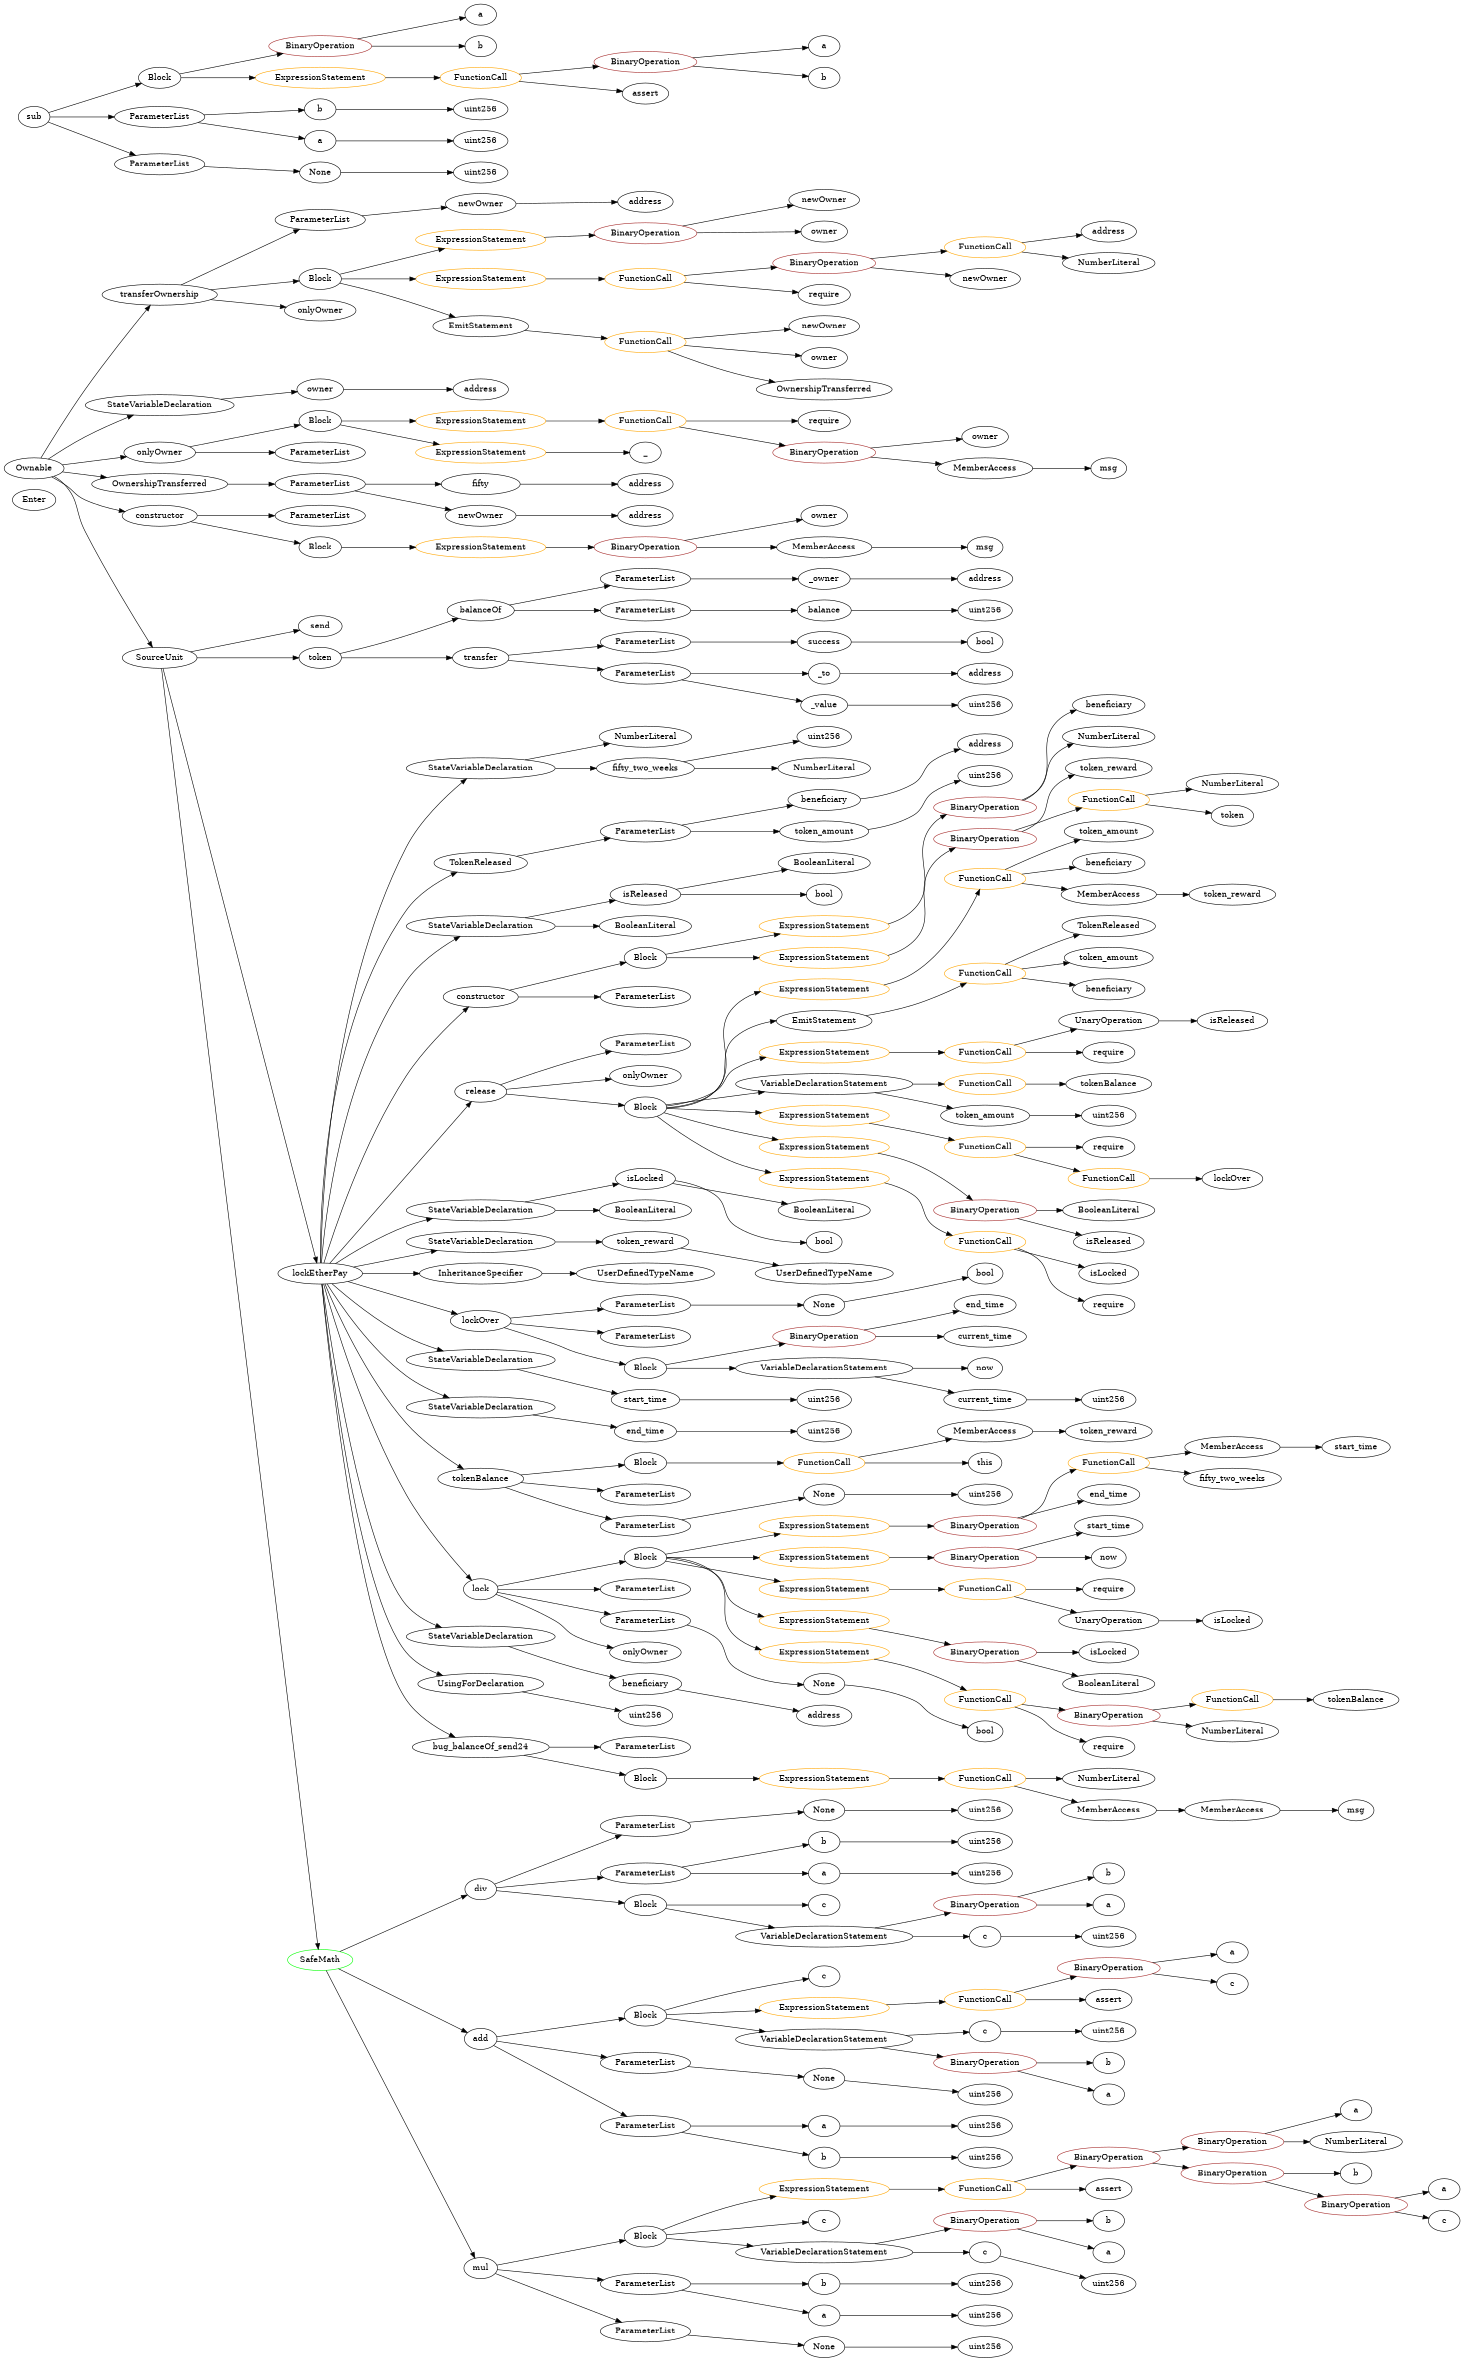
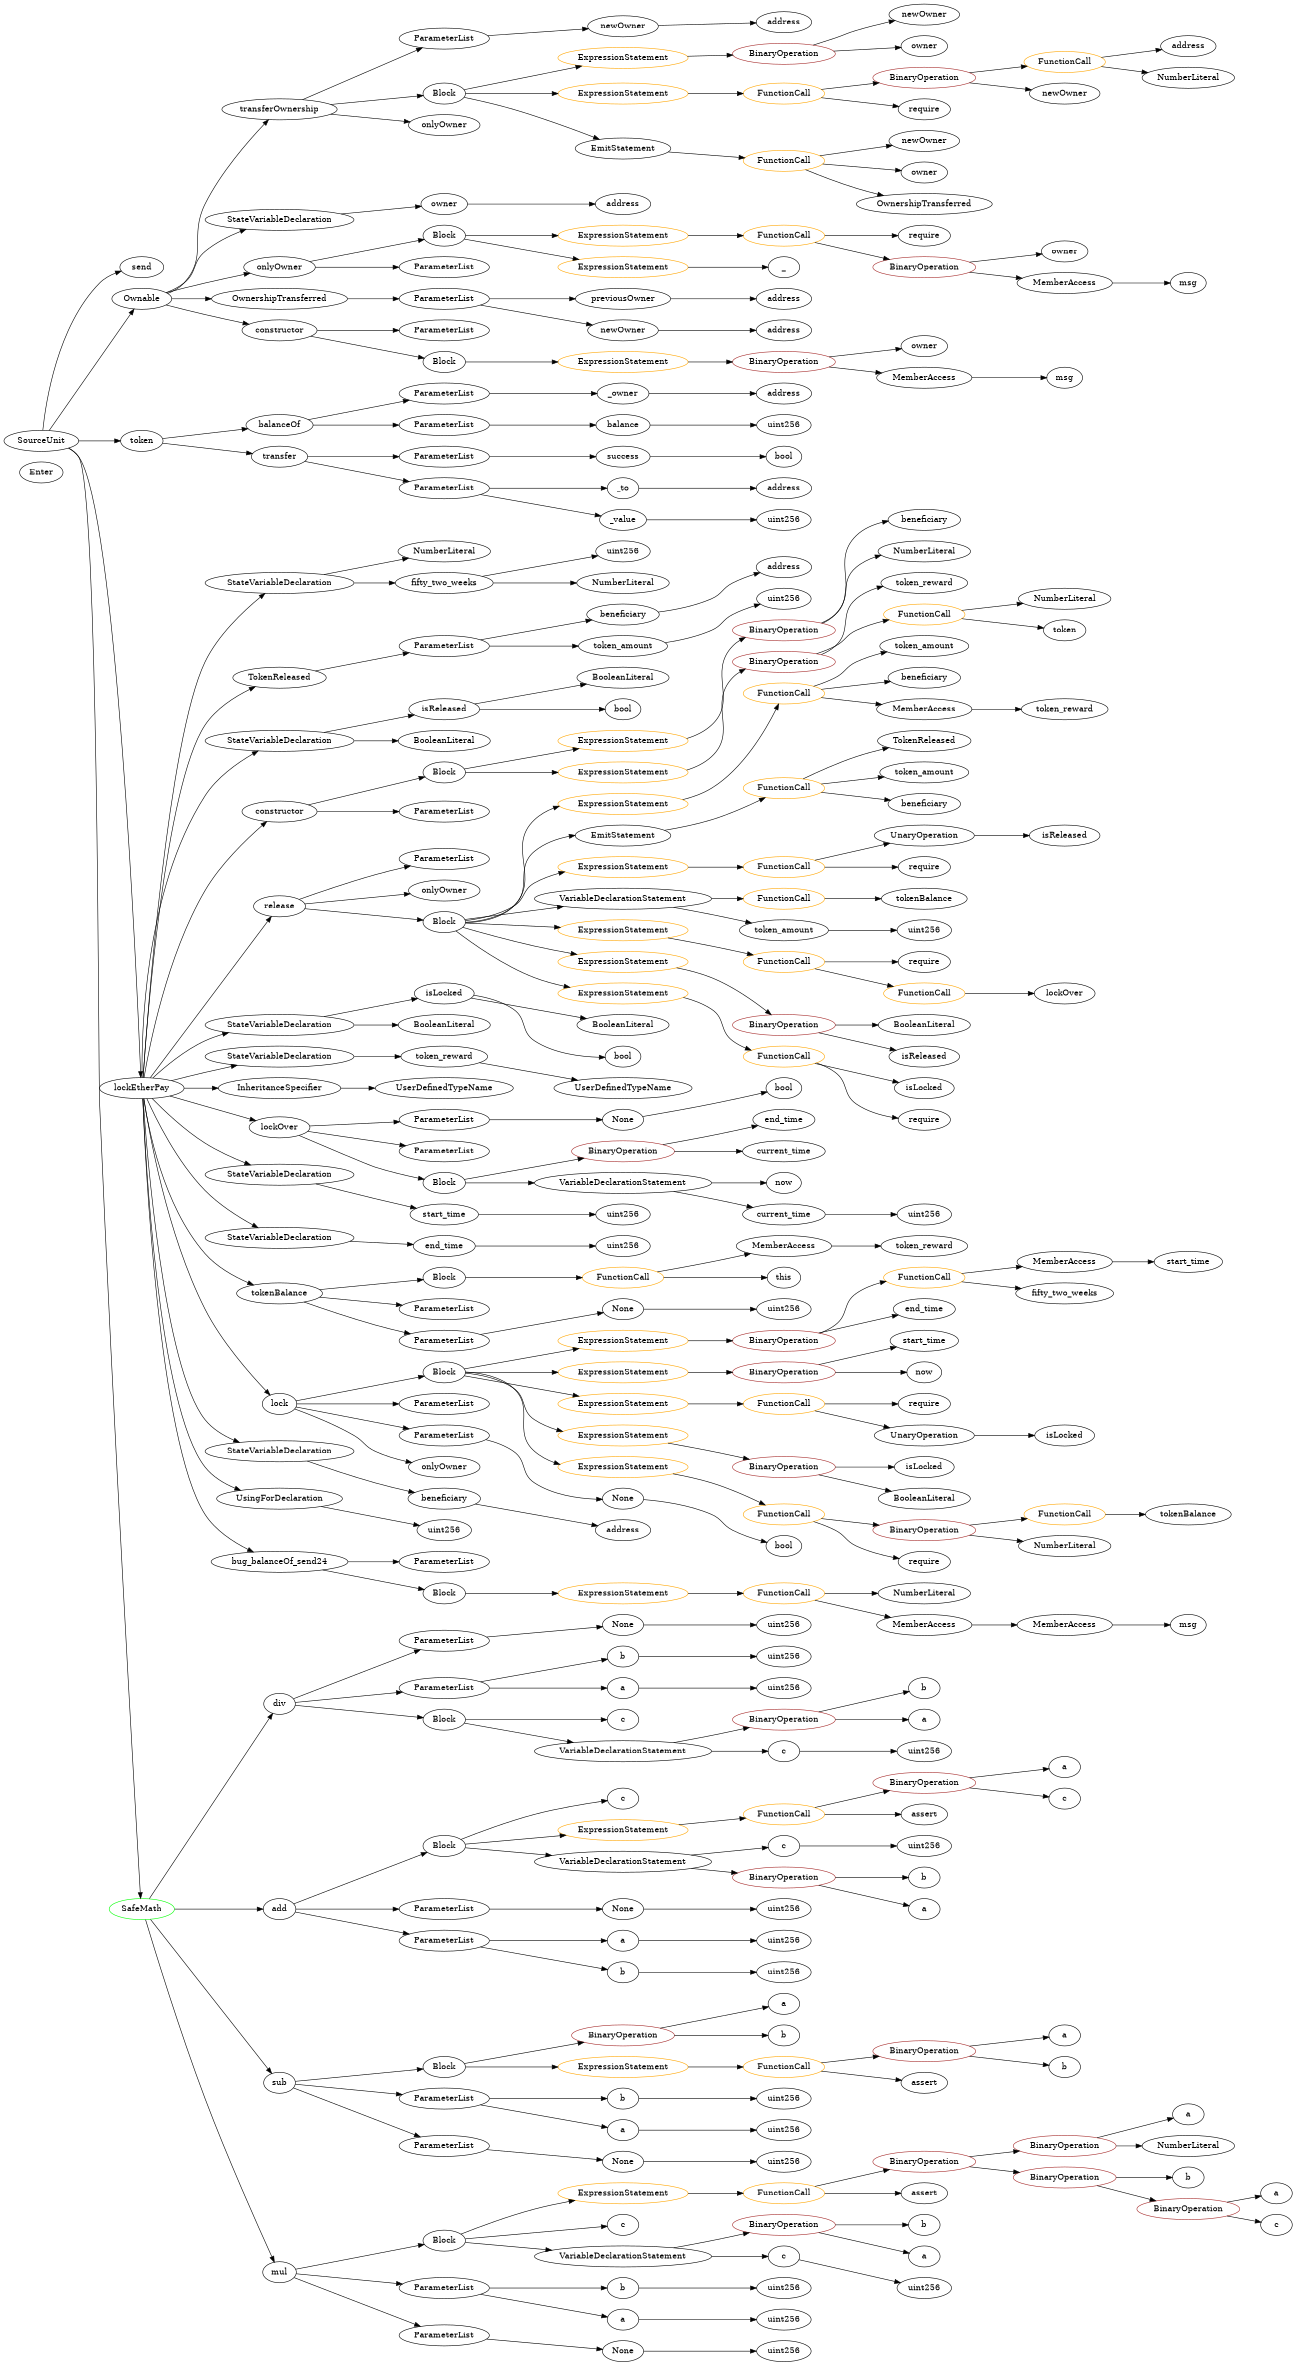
node "fifty": label "fifty" -> "previousOwner"
edge "Ownable" -> "SourceUnit": reversed
edge "SafeMath" -> "sub": added
